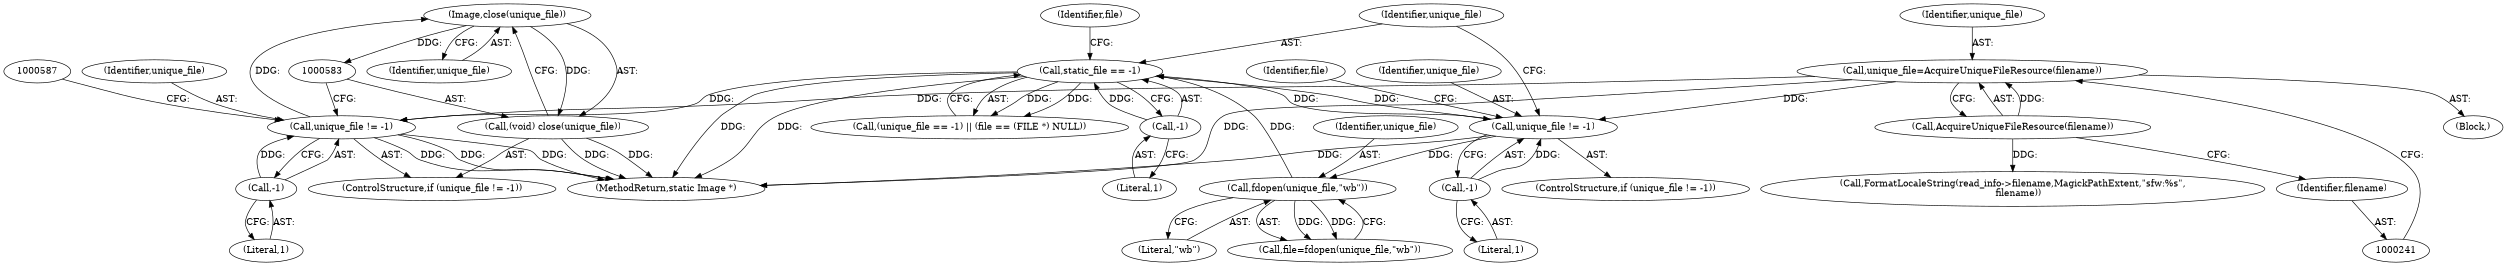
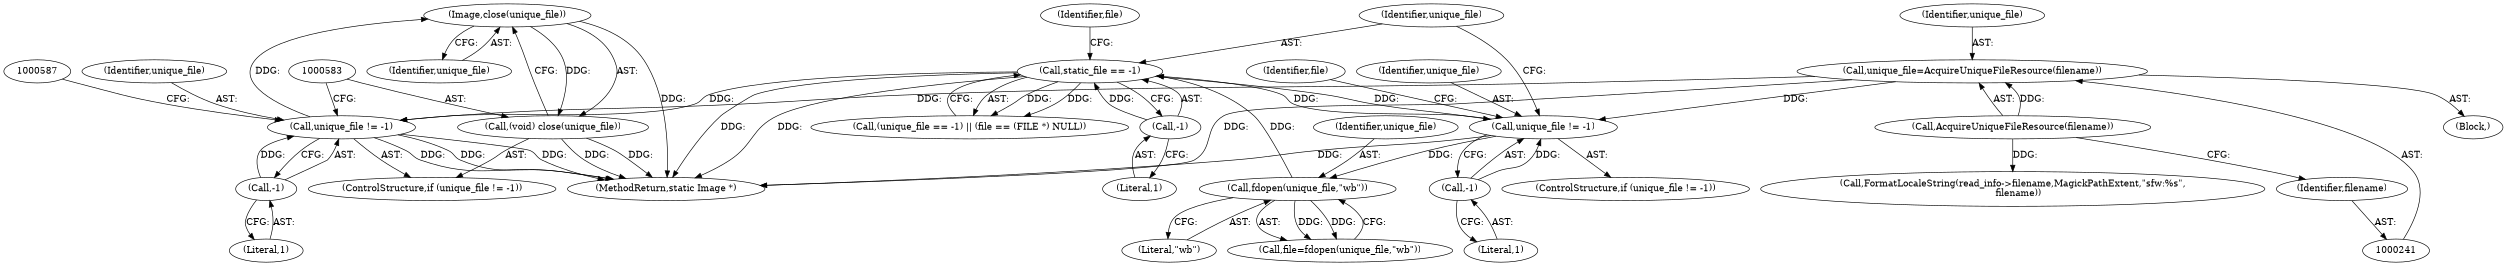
edge "(Image,close(unique_file))" -> "1000583": now "(Image,close(unique_file))" -> "(MethodReturn,static Image *)"
edge "(Call,unique_file=AcquireUniqueFileResource(filename))" -> "(Call,AcquireUniqueFileResource(filename))": removed, label "CFG:"
edge "1000241" -> "(Call,unique_file=AcquireUniqueFileResource(filename))": label "CFG: " -> "AST: "
